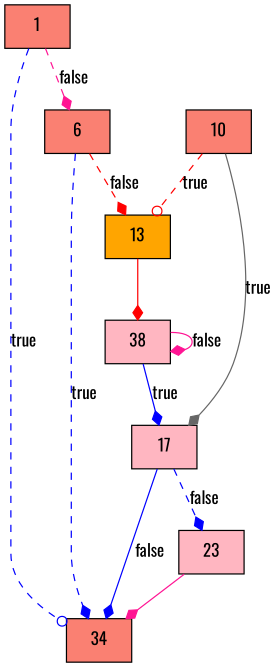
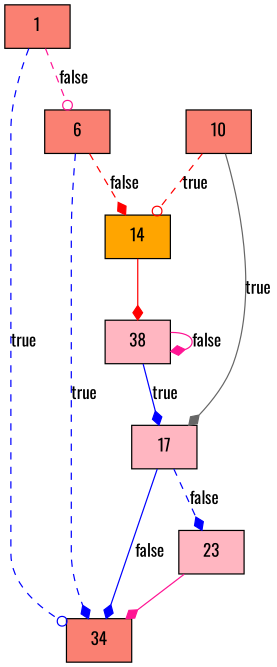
edge "1" -> "6": arrowhead diamond -> odot
node "13": label "13" -> "14"
